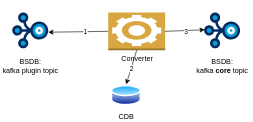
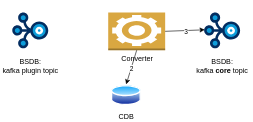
edge "Converter" -> "BSDB: kafka plugin topic": removed, label "1"
